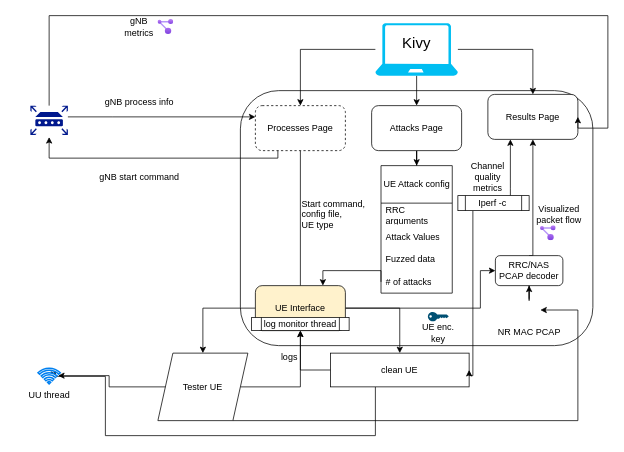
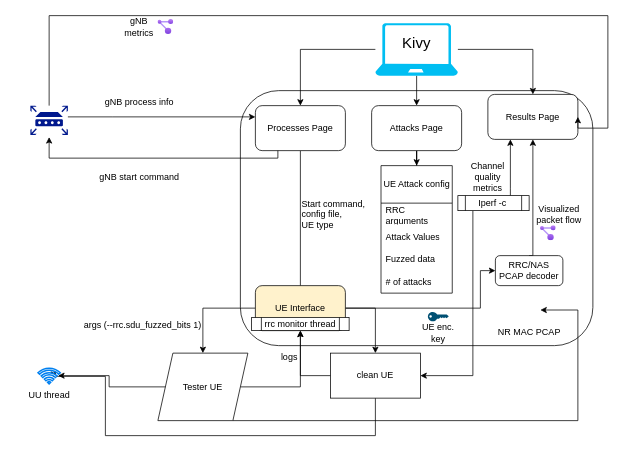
node "Processes Page": style dashed -> solid
edge "# of attacks" -> "UE Interface": removed
edge "NR MAC PCAP" -> "RRC/NAS PCAP decoder": removed
node "log monitor thread": label "log monitor thread" -> "rrc monitor thread"
node "args (--rrc.sdu_fuzzed_bits 1)": added
node "clean UE": size 139x34 -> 90x45
